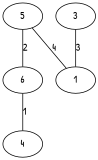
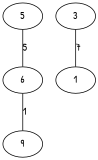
edge "5" -- "6": label "2" -> "5"
edge "5" -- "1": removed, label "4"
edge "3" -- "1": label "3" -> "7"
node "4": label "4" -> "9"
